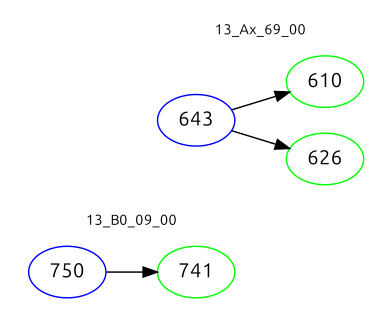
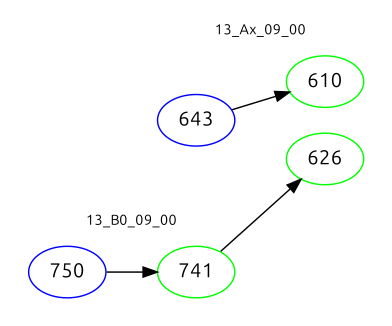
cluster "13_Ax_69_00": label "13_Ax_69_00" -> "13_Ax_09_00"
edge "643" -> "626": now "741" -> "626"
